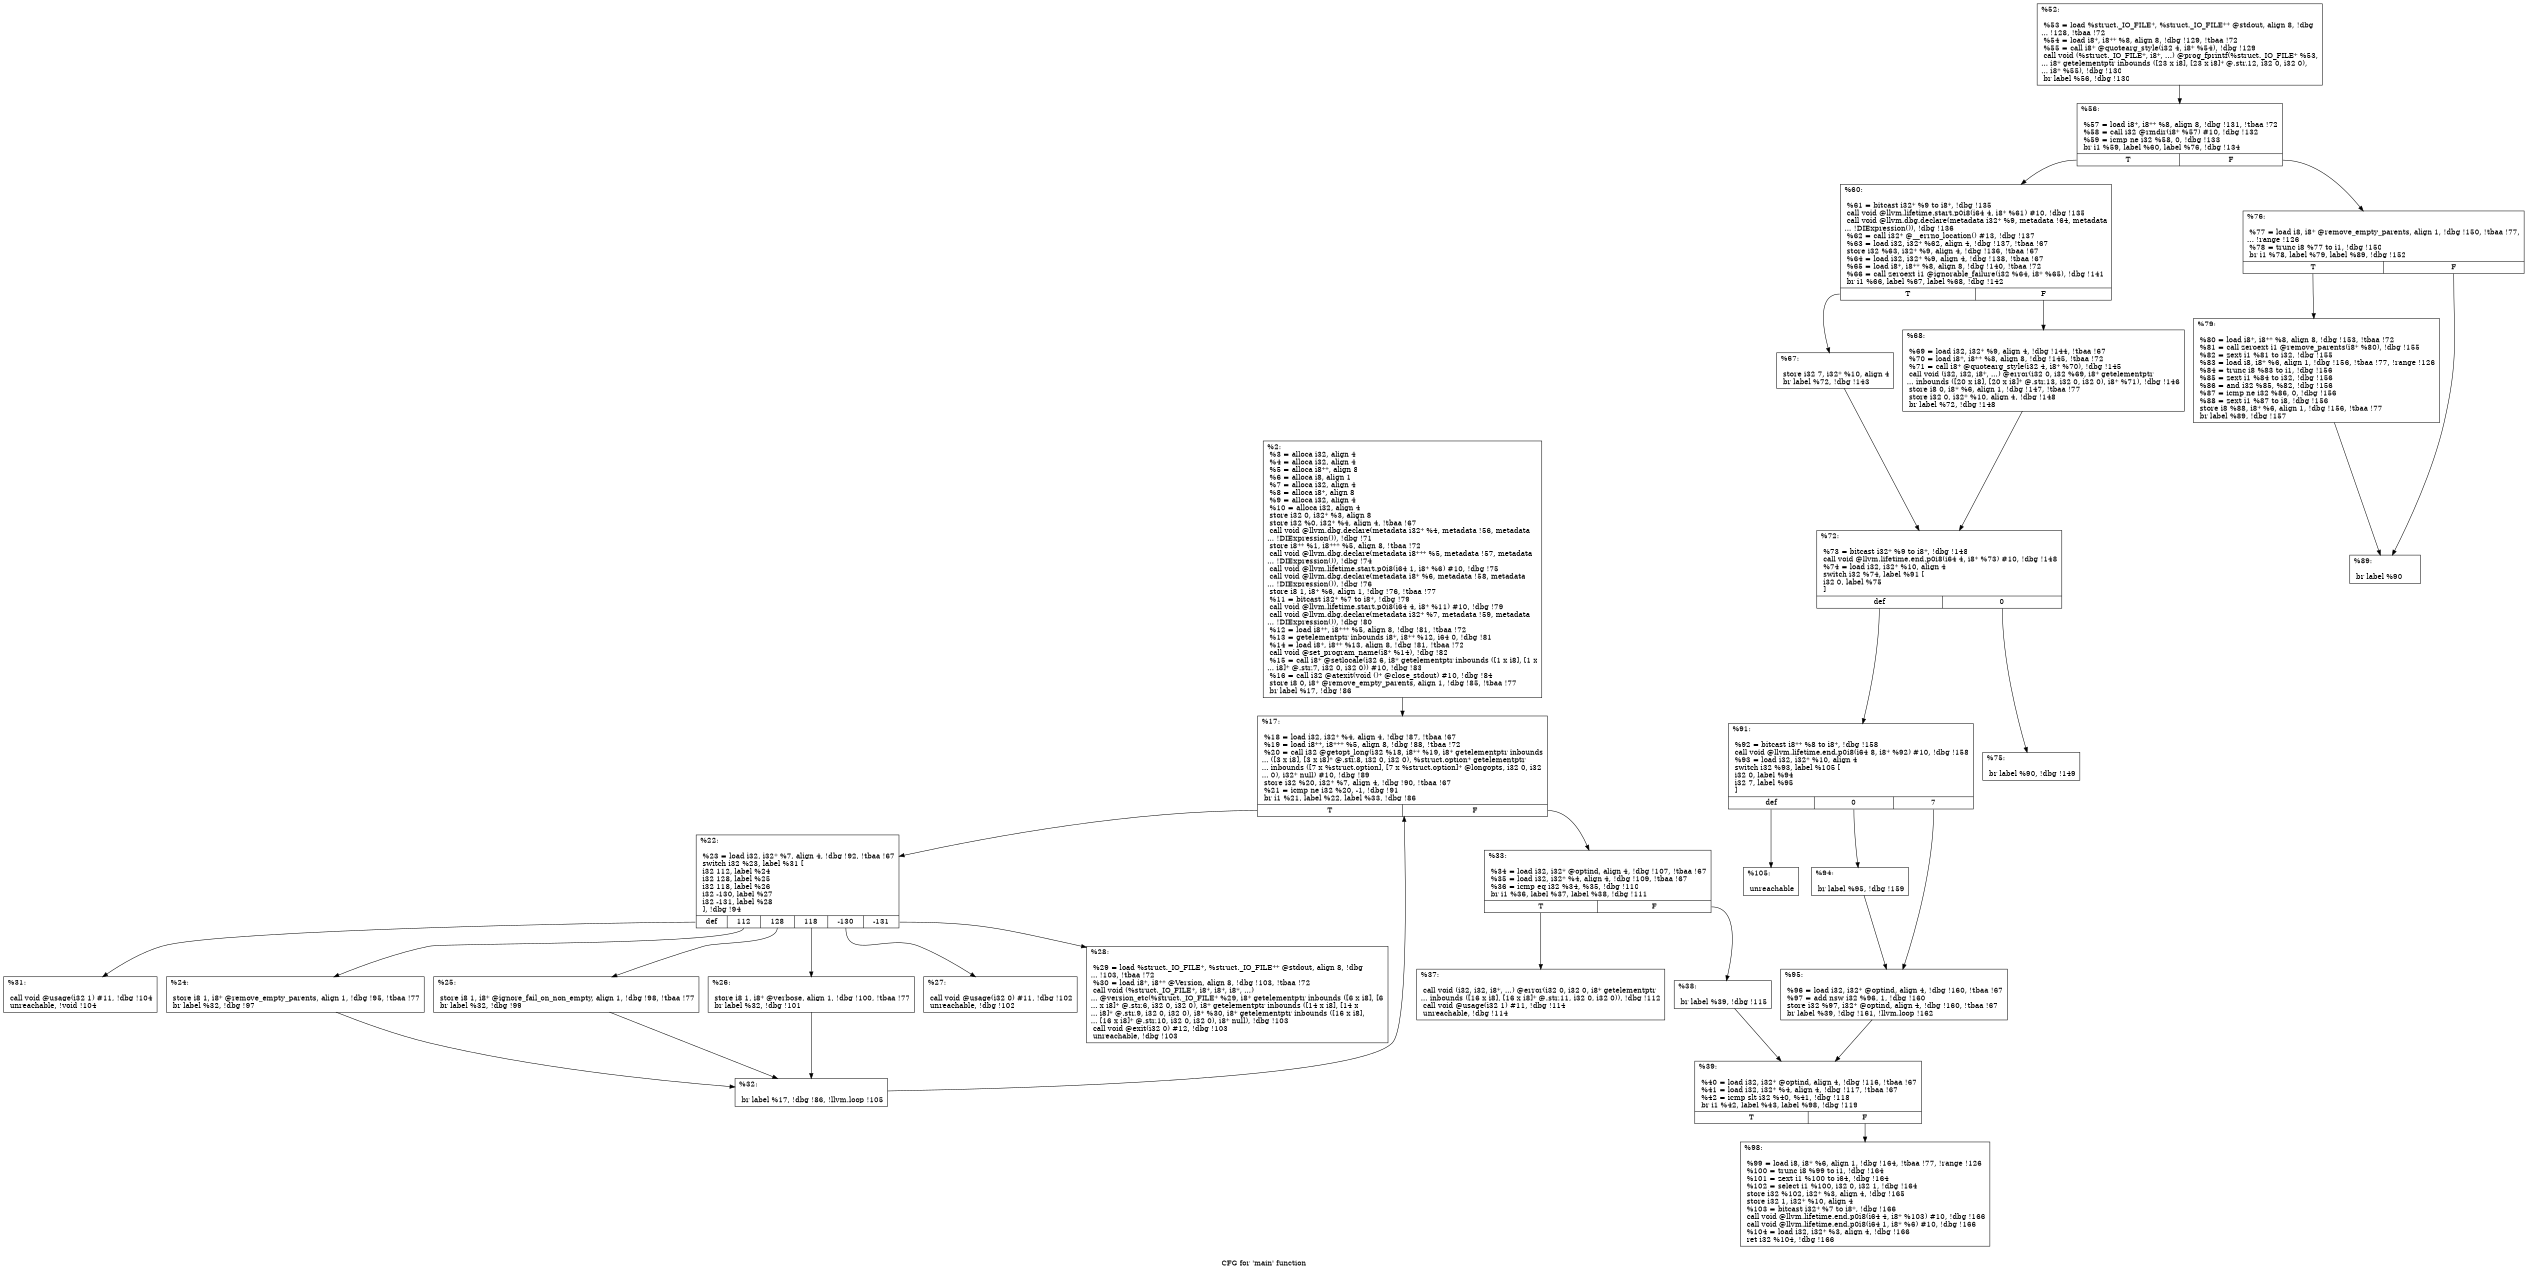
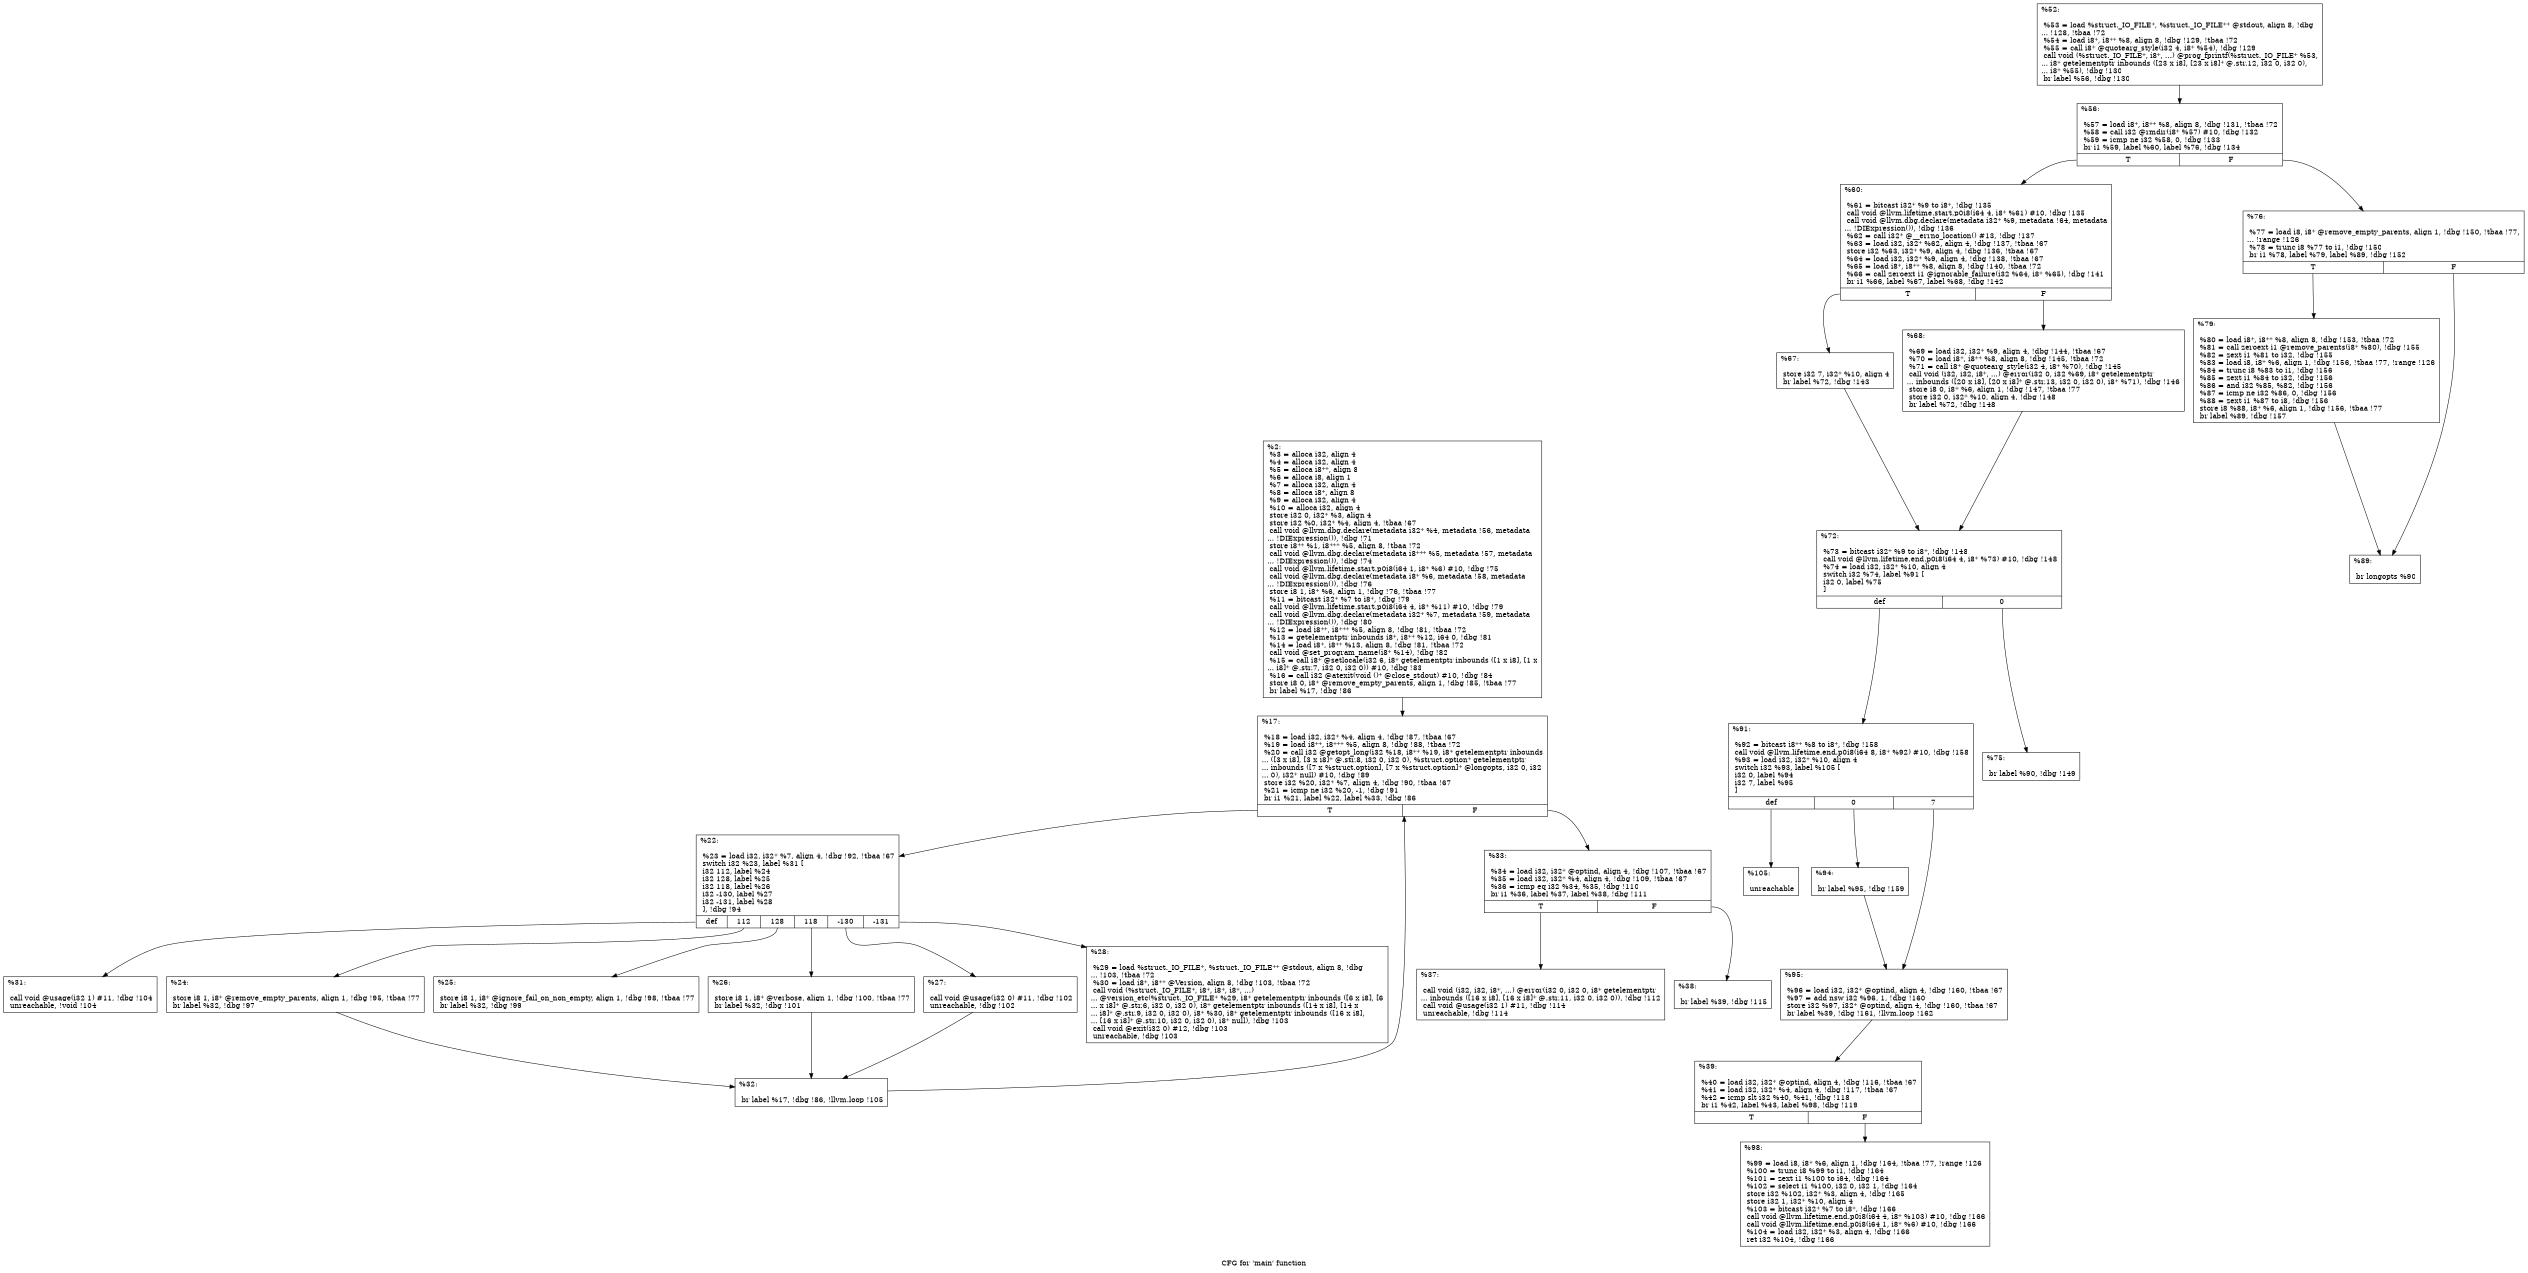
node "%2:": text "store i32 0, i32* %3, align 8" -> "store i32 0, i32* %3, align 4"
node "%89:": text "br label %90" -> "br longopts %90"
edge "%38:" -> "%39:": removed
edge "%25:" -> "%32:": now "%27:" -> "%32:"
